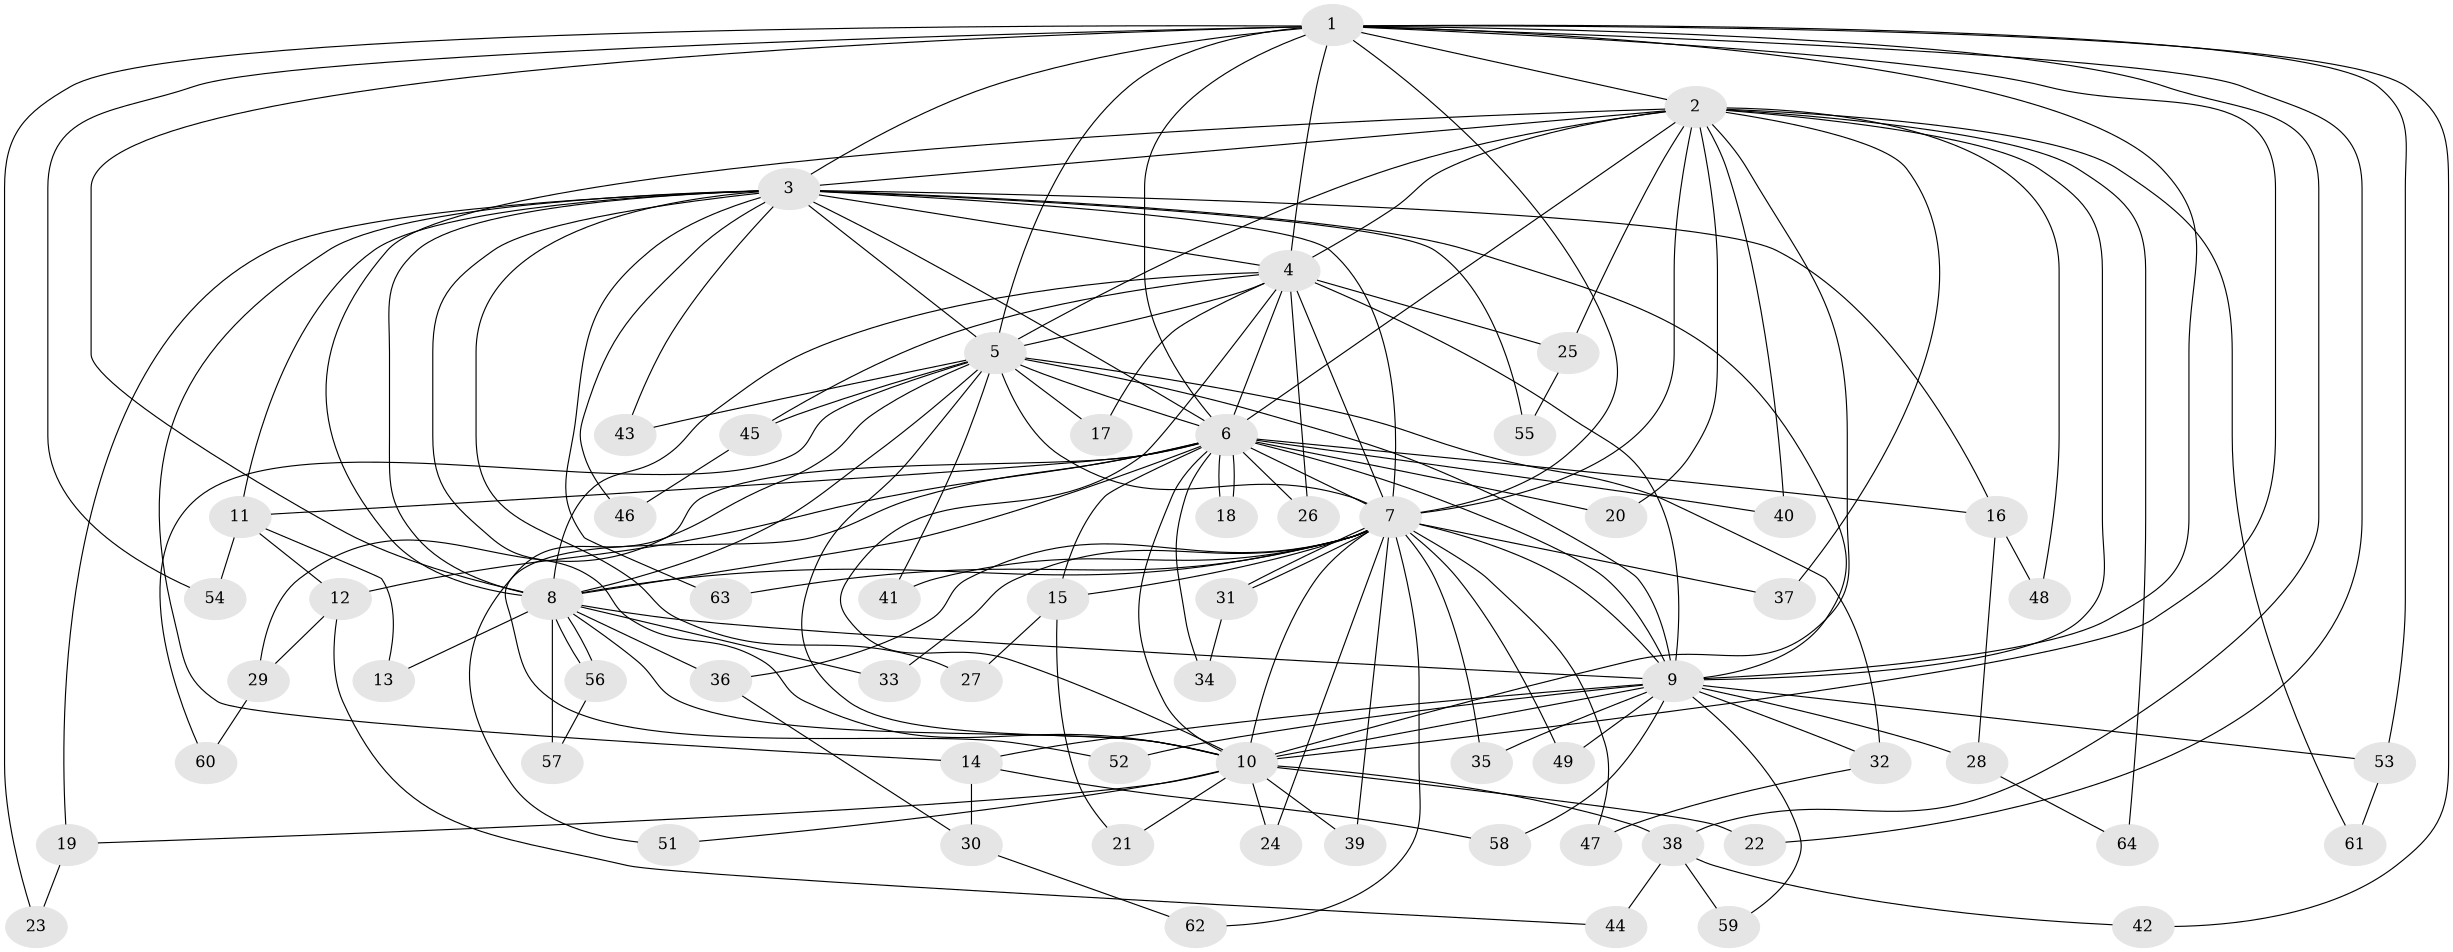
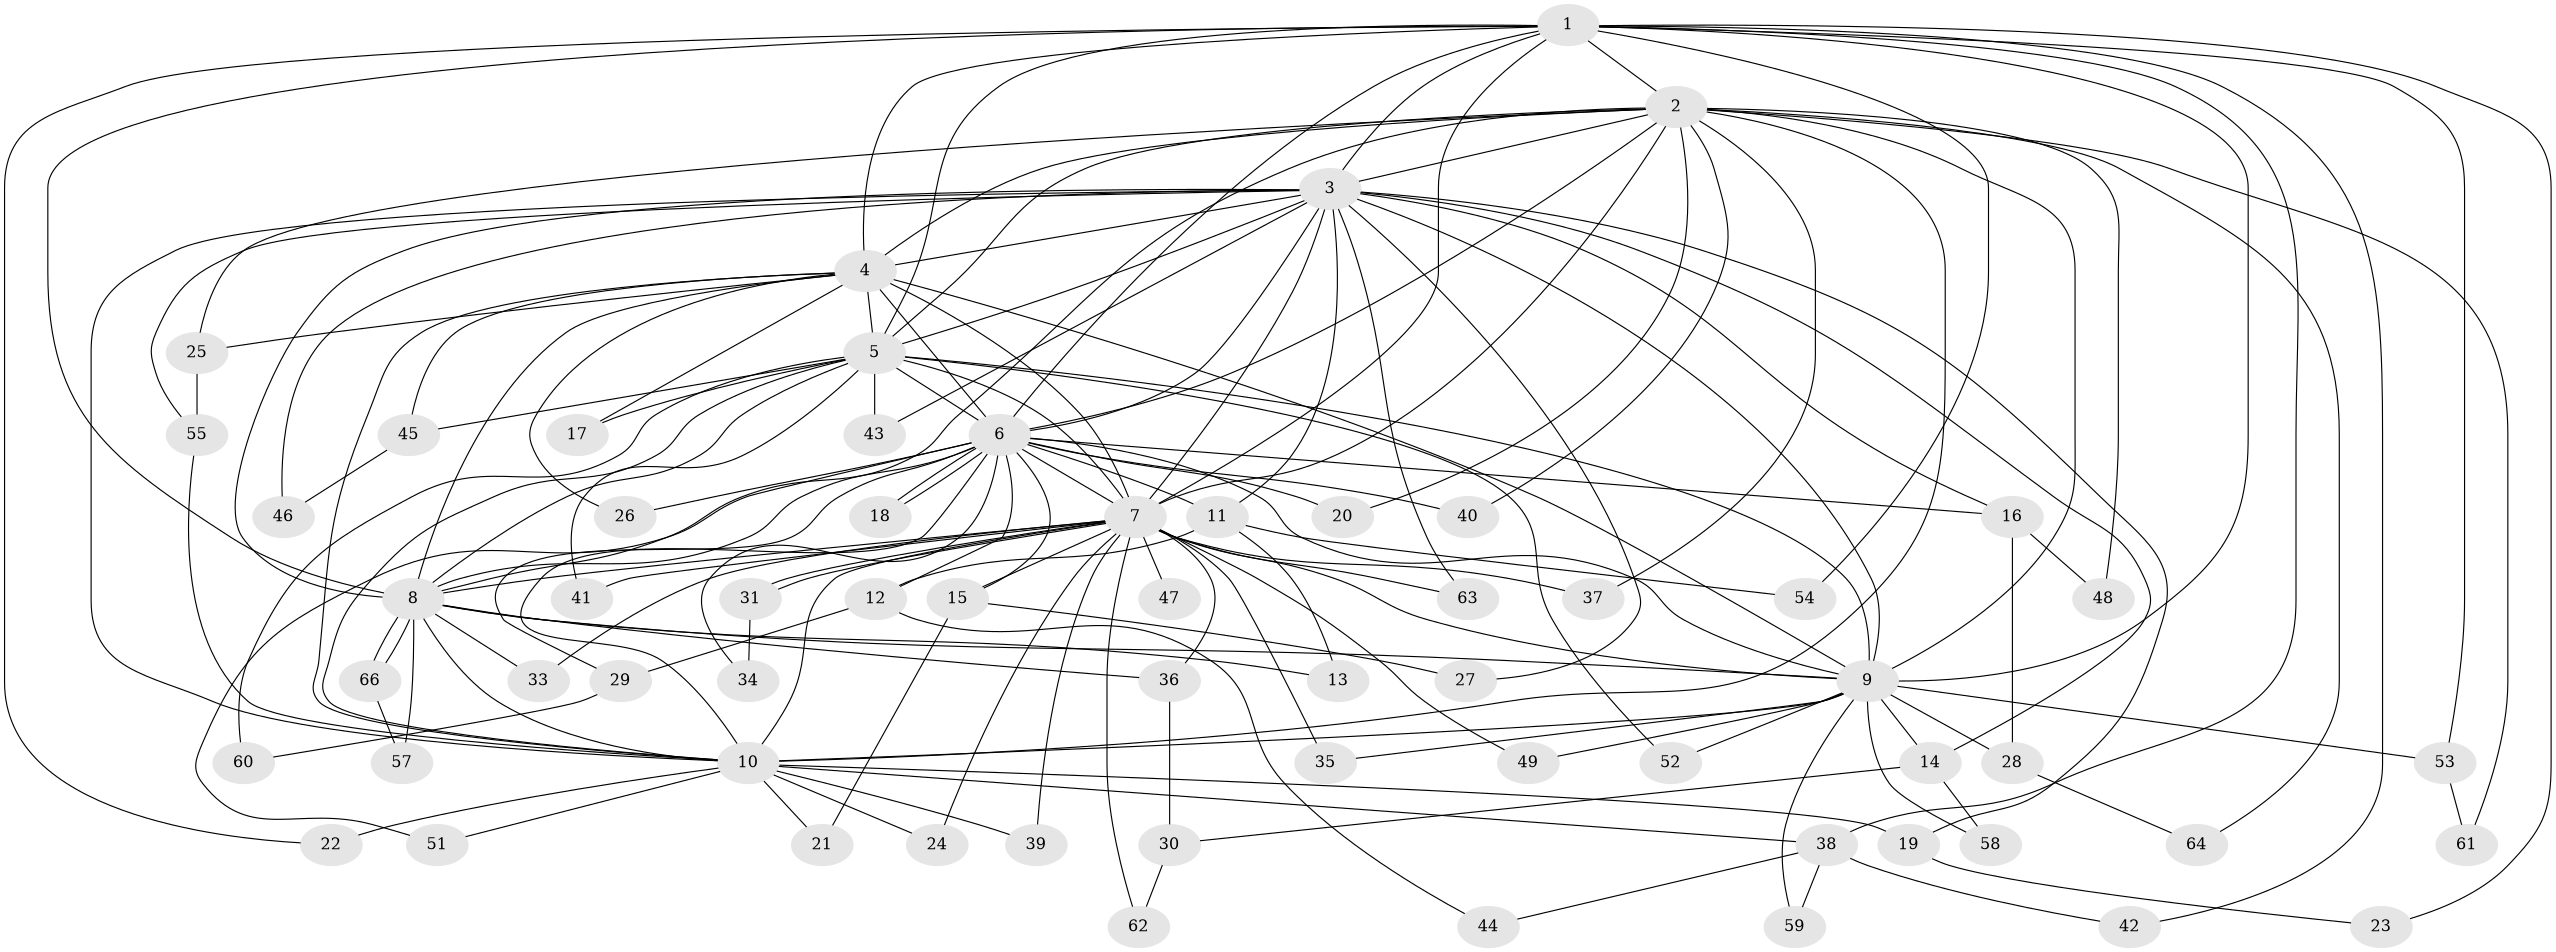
edge "1" -- "10": now "55" -- "10"
node "56": label "56" -> "66"
node "32": removed
